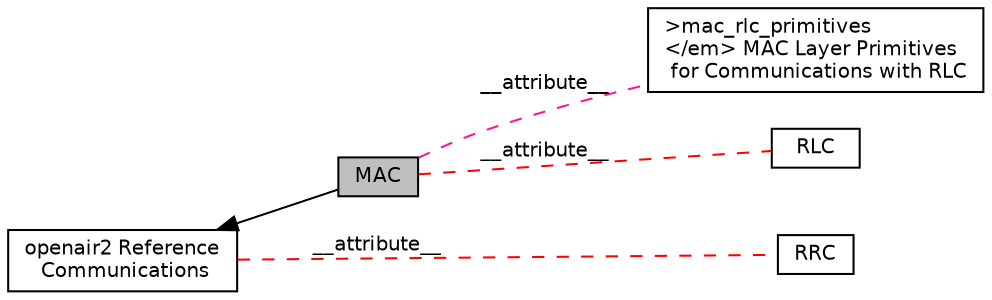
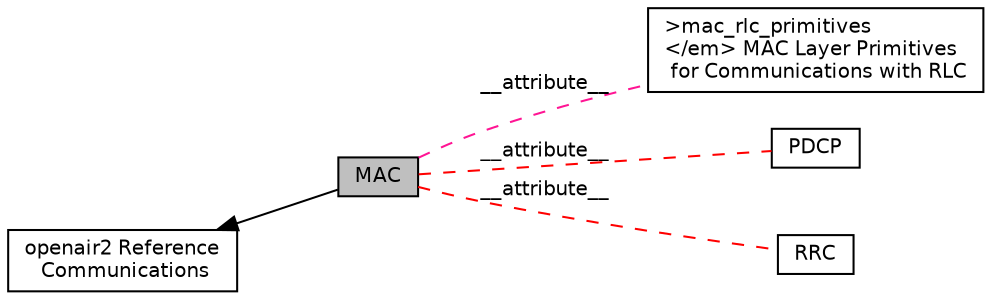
node "RLC": label "RLC" -> "PDCP"
edge "RRC" -- "openair2 Reference Communications": now "RRC" -- "MAC"
